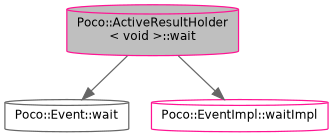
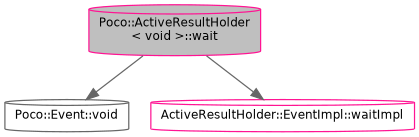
node "Poco::Event::wait": label "Poco::Event::wait" -> "Poco::Event::void"
node "Poco::EventImpl::waitImpl": label "Poco::EventImpl::waitImpl" -> "ActiveResultHolder::EventImpl::waitImpl"
